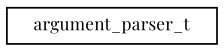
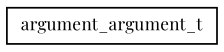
node "argument_parser_t": label "argument_parser_t" -> "argument_argument_t"
